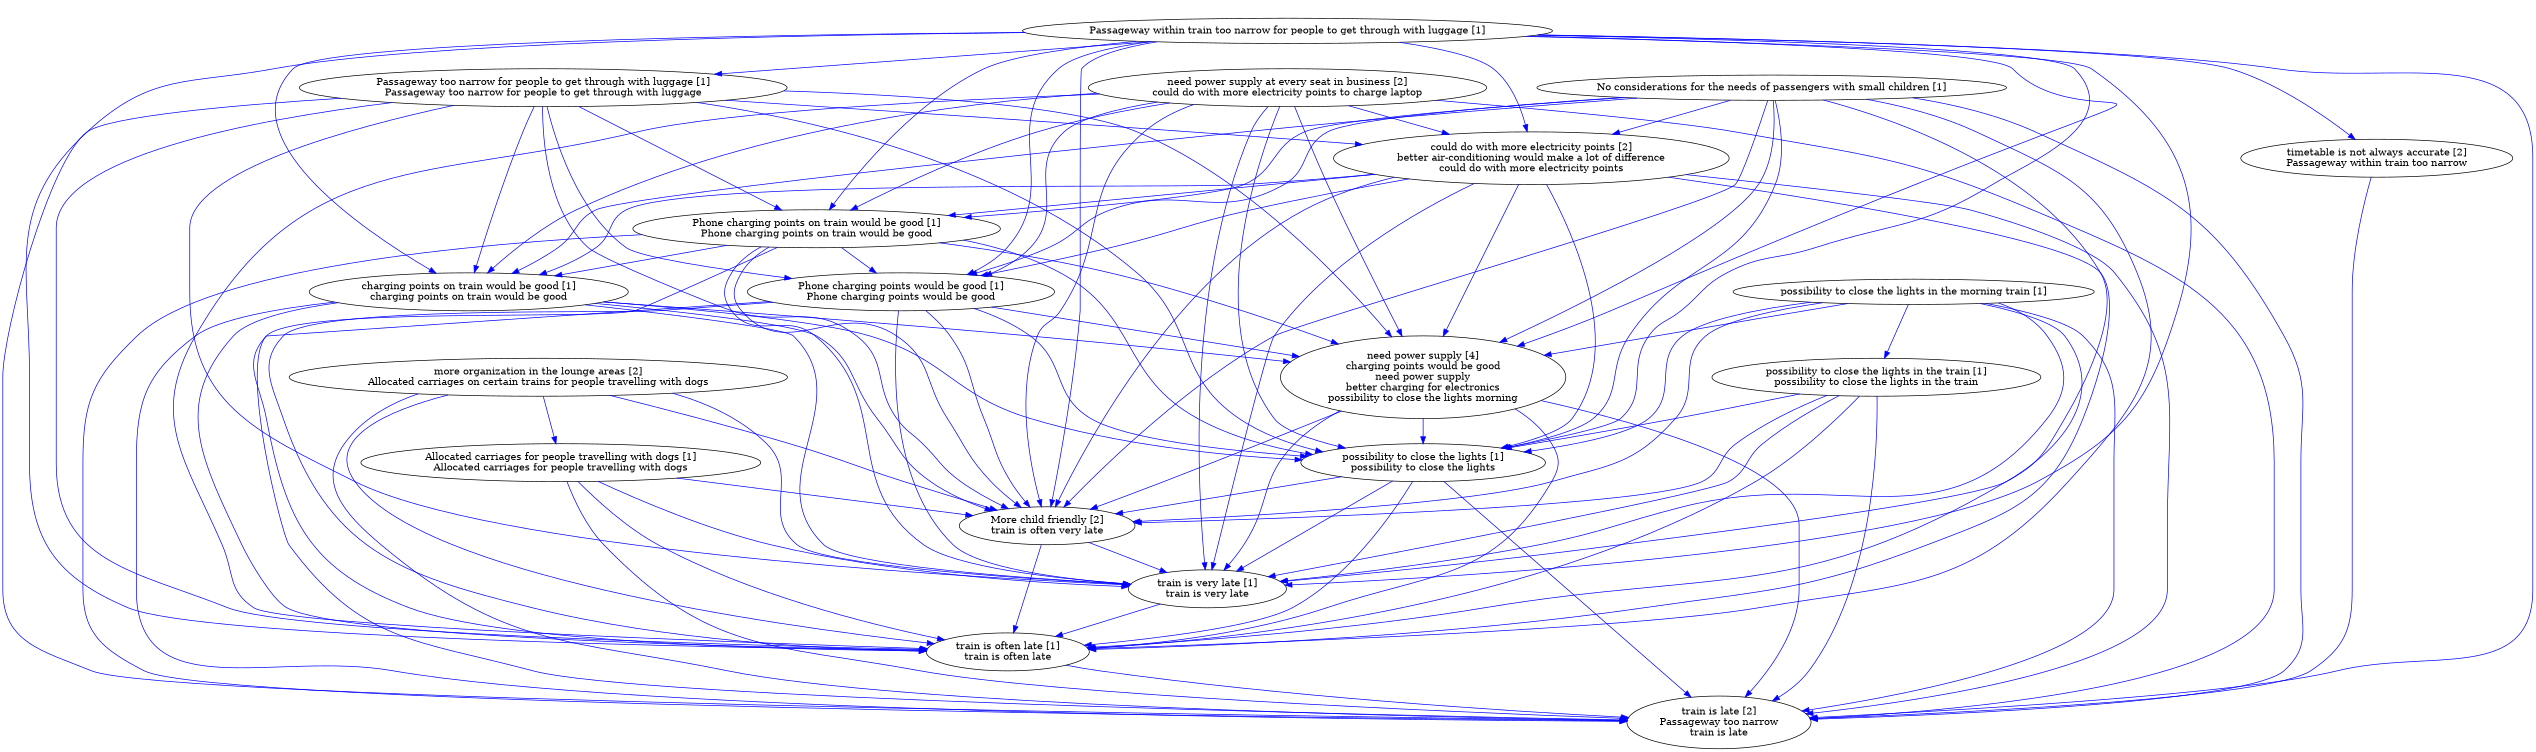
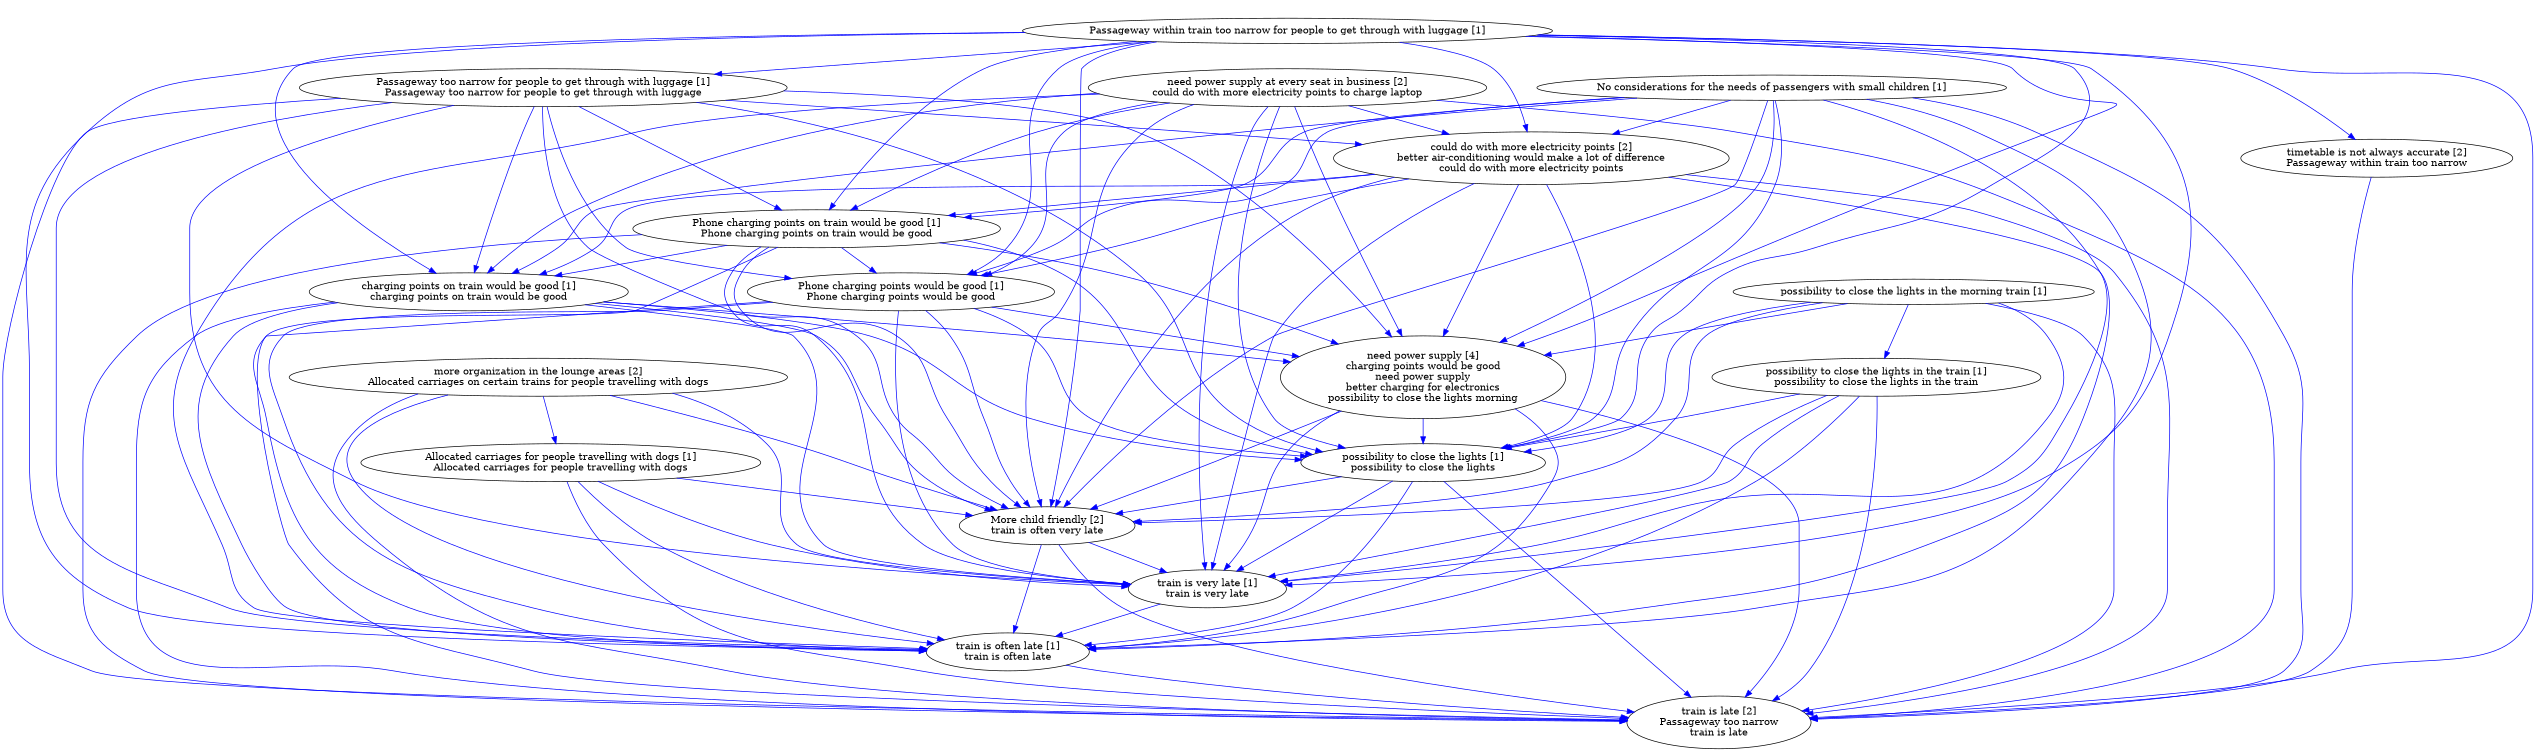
edge "possibility to close the lights in the morning train [1]" -> "train is often late [1] train is often late": removed
edge "More child friendly [2] train is often very late" -> "train is late [2] Passageway too narrow train is late": added
